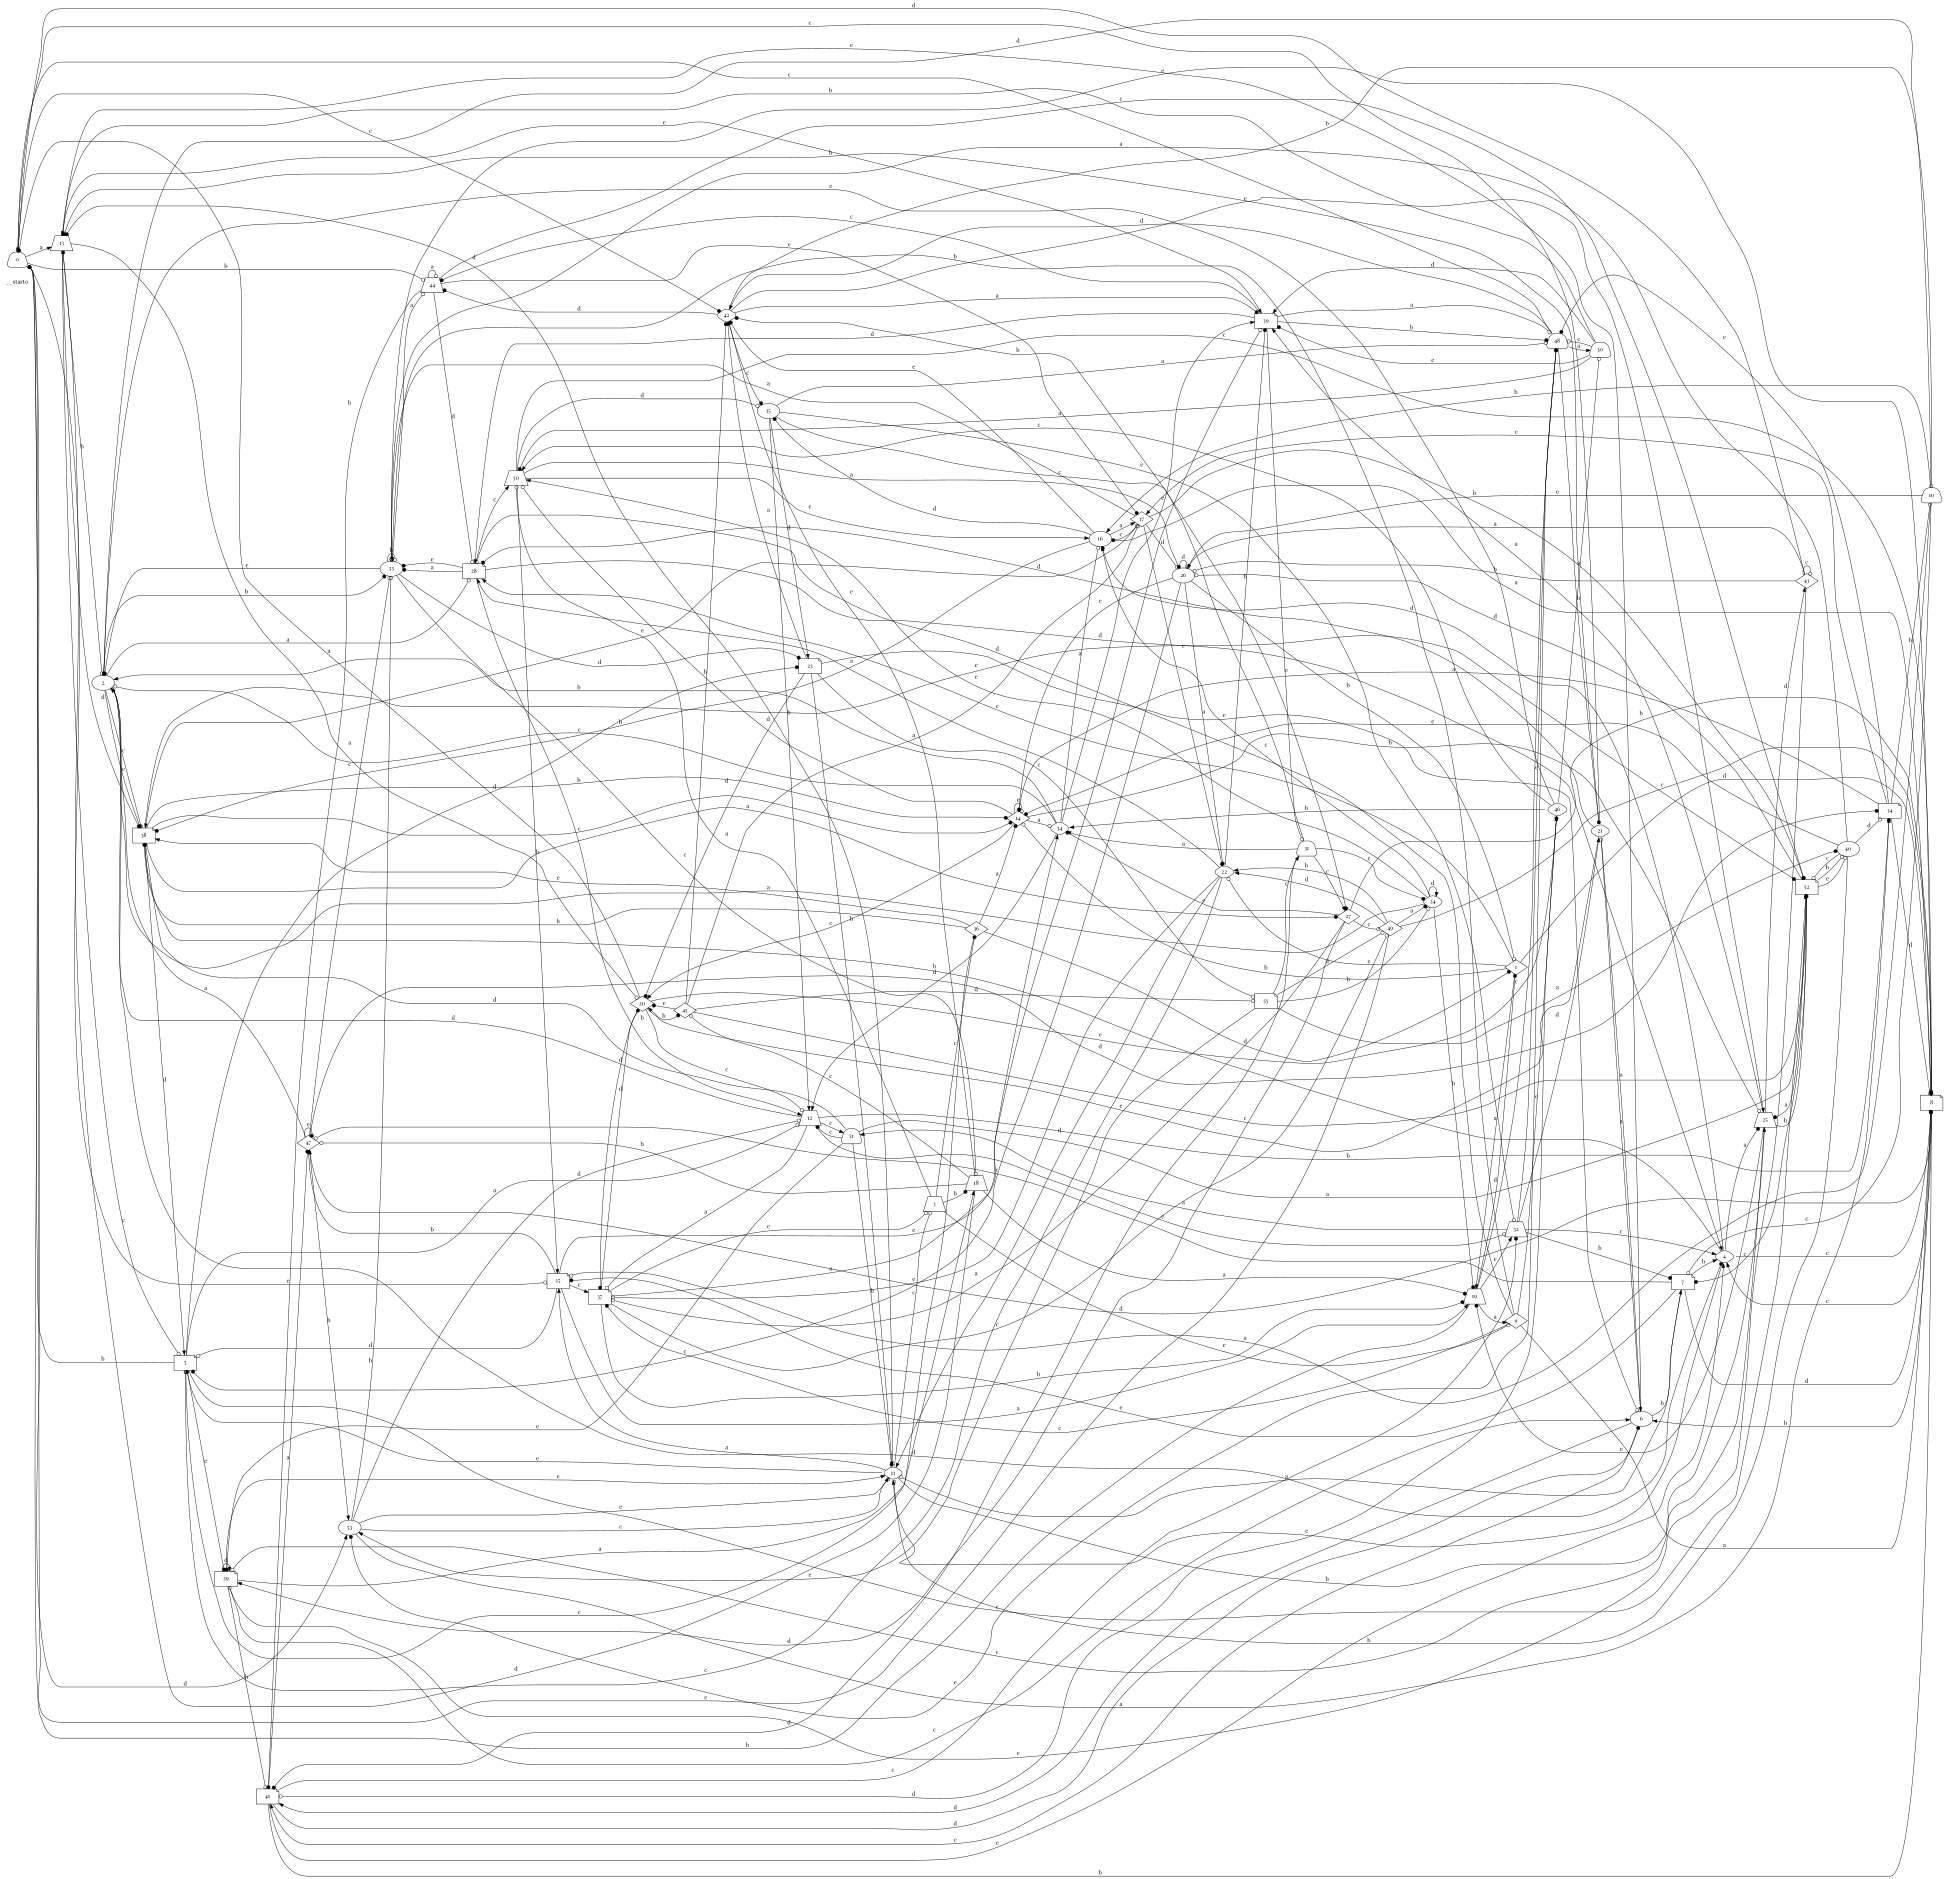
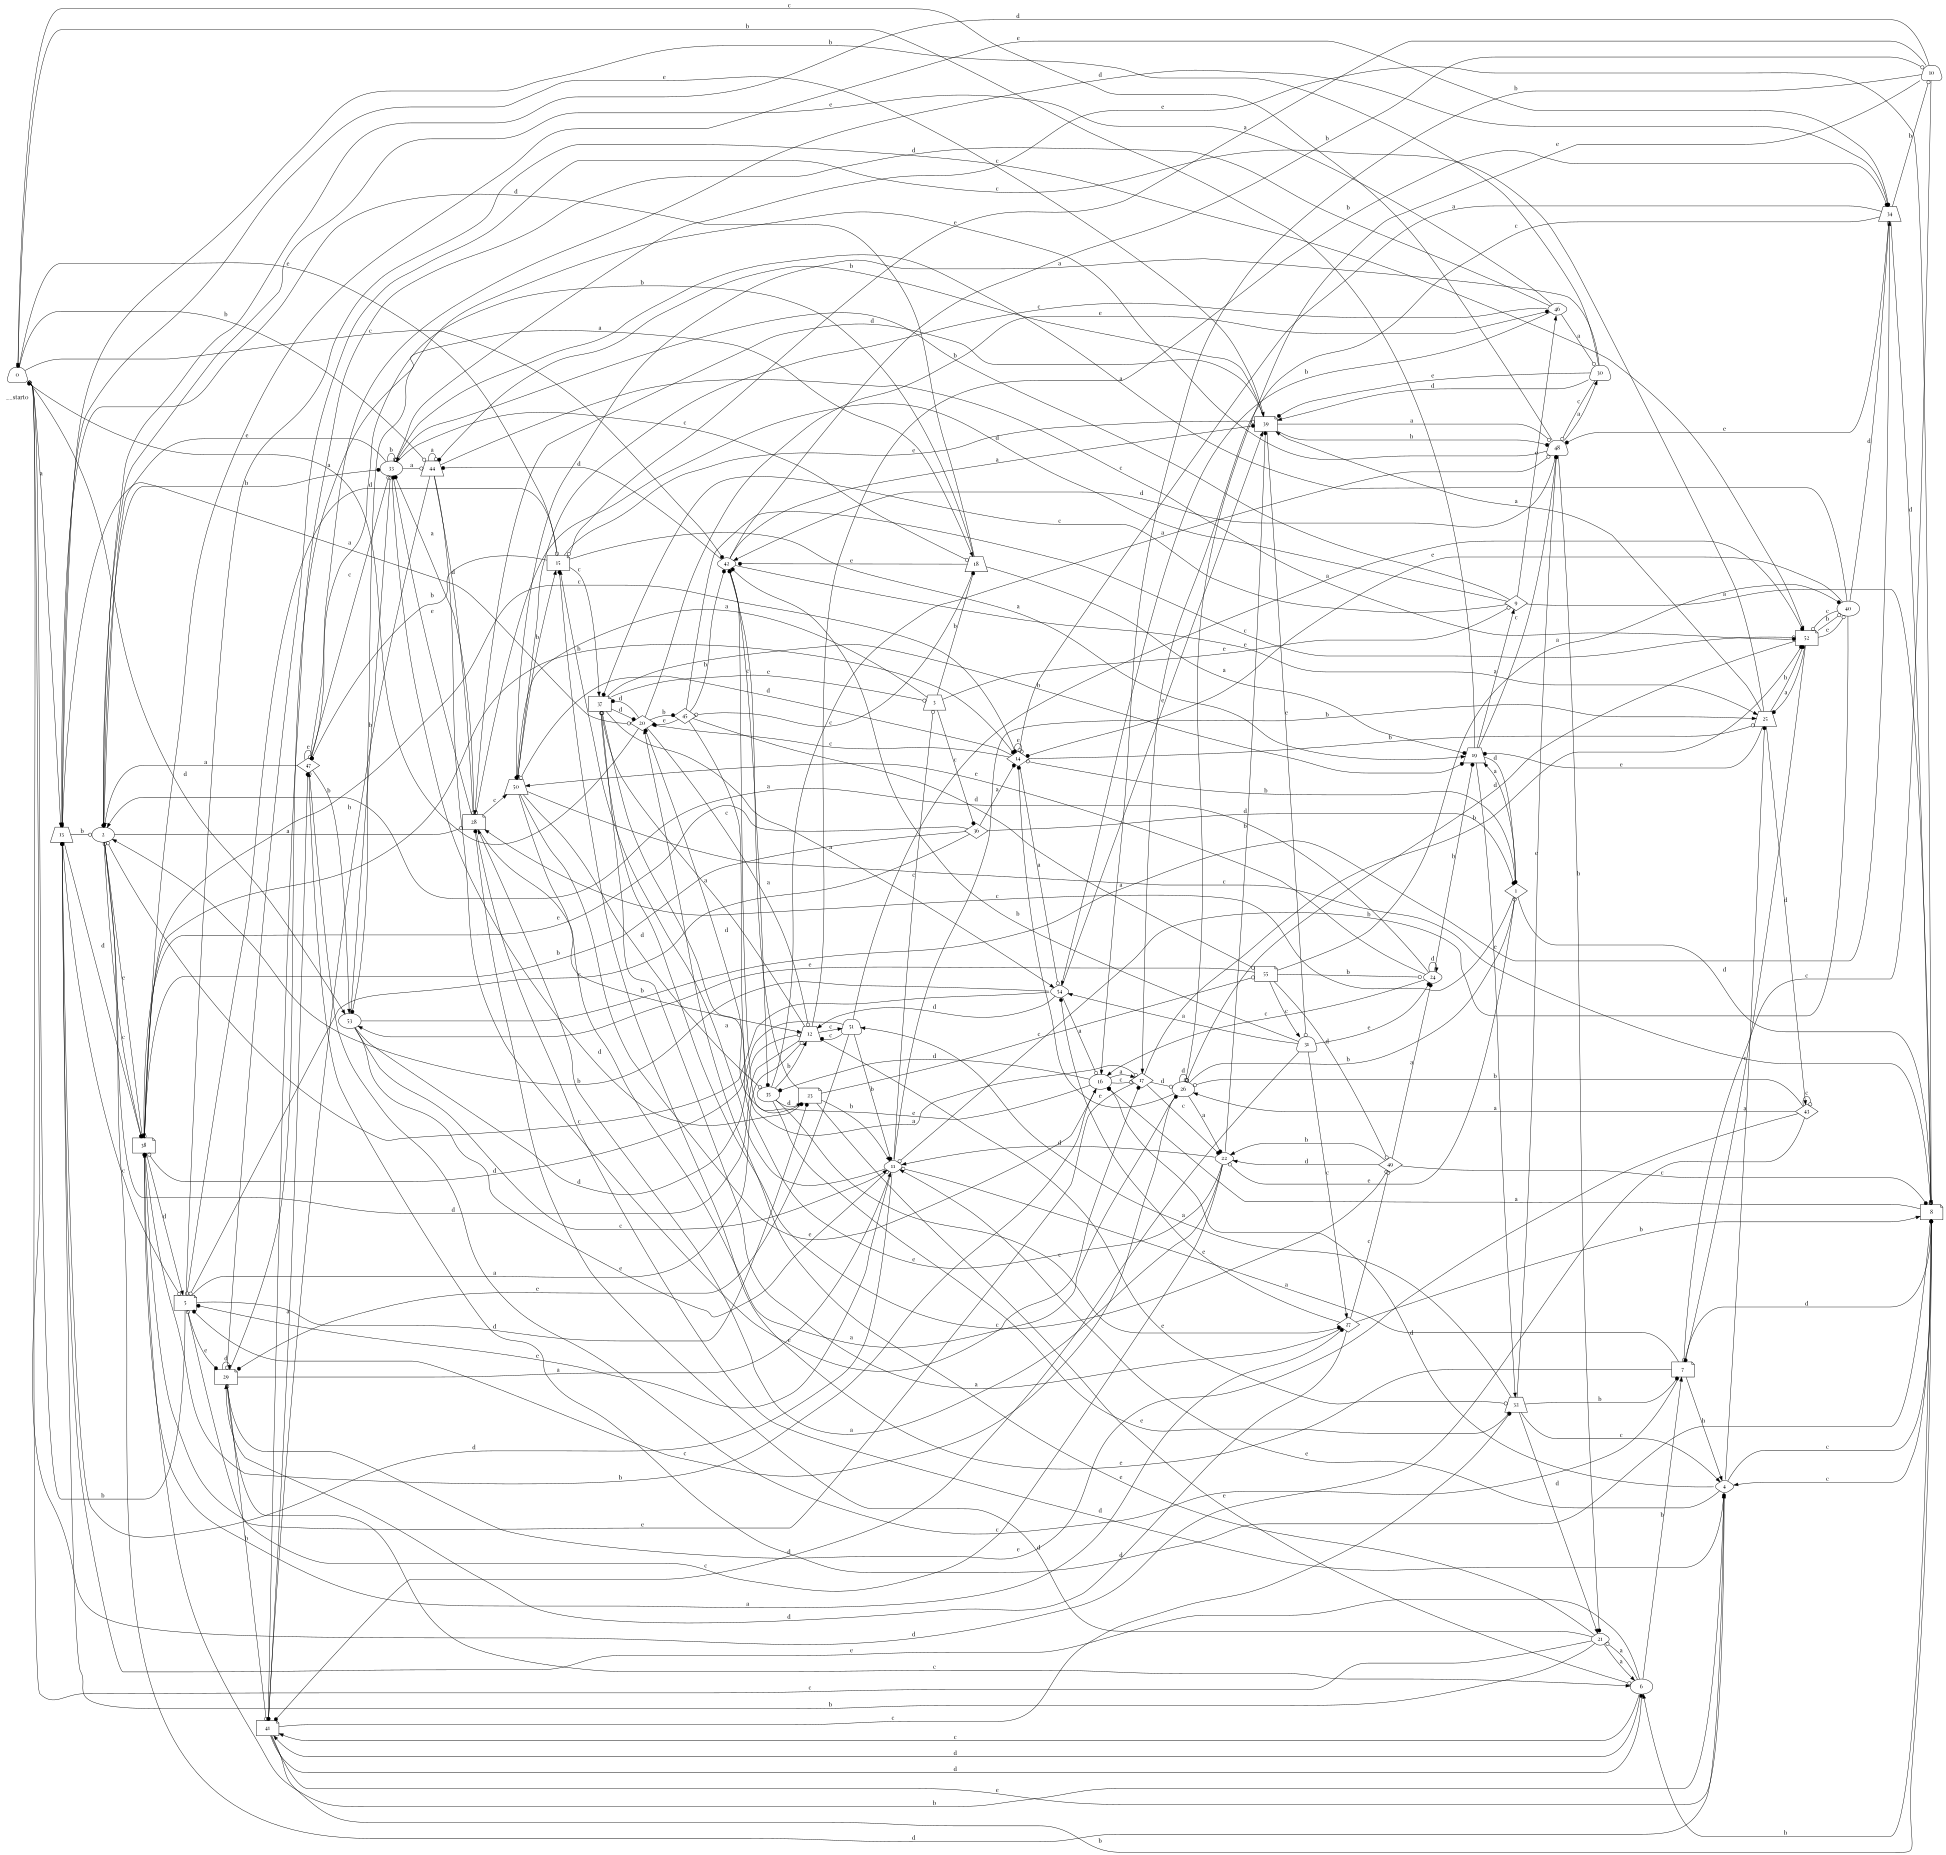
edge "39" -> "44": label "c" -> "b"
edge "17" -> "33": removed, label "a"
edge "38" -> "52": now "38" -> "34"
node "34": shape note -> trapezium
edge "29" -> "11": label "e" -> "a"
edge "49" -> "0": removed, label "e"
